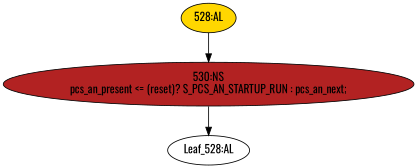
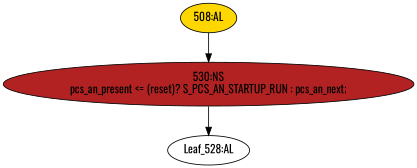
node "528:AL": label "528:AL" -> "508:AL"
